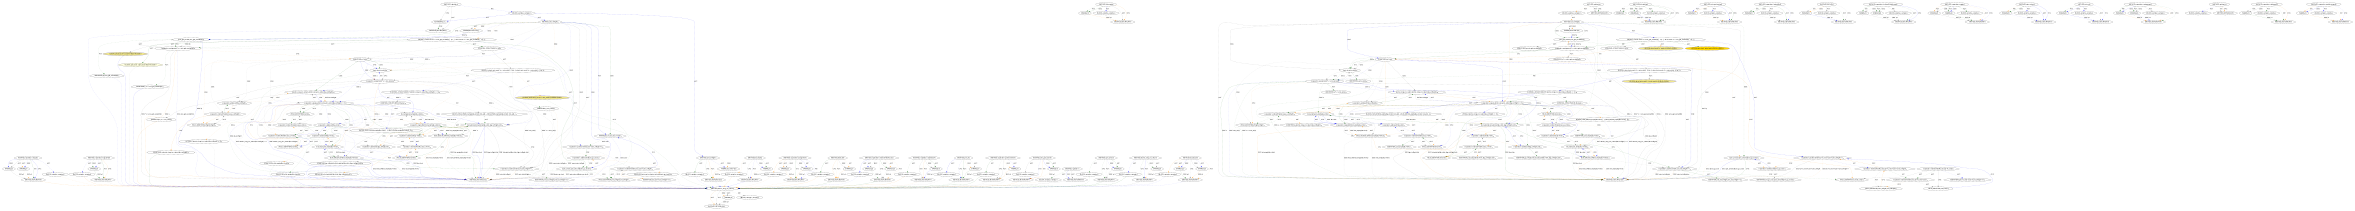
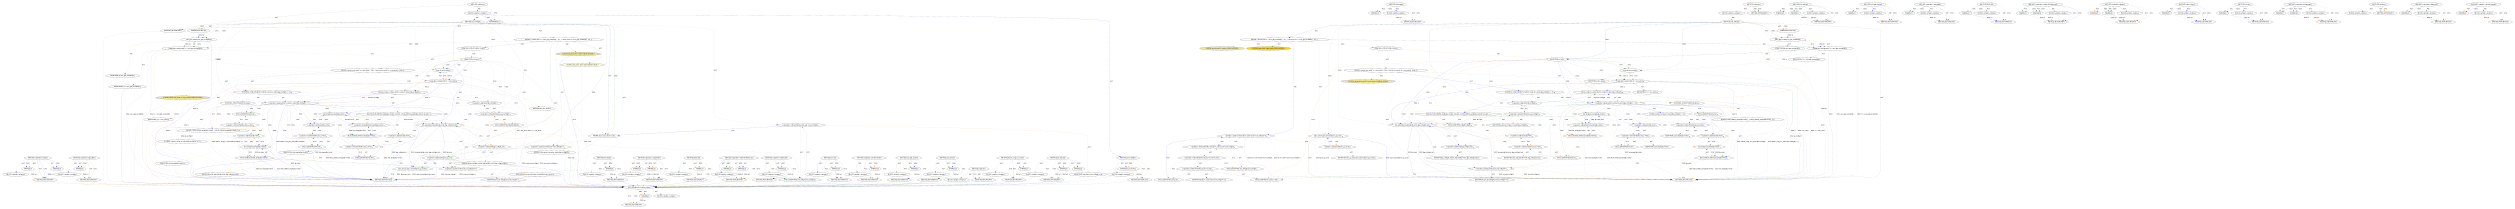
edge "(<operator>.postIncrement,user->unix_inflight++)" -> "(<operator>.indirectFieldAccess,user->unix_inflight)": now "(UNKNOWN,),))" -> "(<operator>.indirectFieldAccess,user->unix_inflight)"
edge "(<operator>.indirectFieldAccess,fp->f_cred)" -> "(<operator>.indirectFieldAccess,fp->f_cred->user)": reversed
